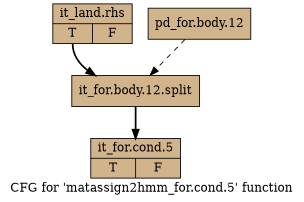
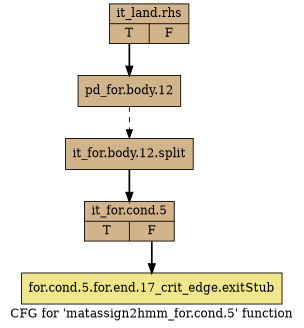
edge "it_land.rhs" -> "it_for.body.12.split": now "it_land.rhs" -> "pd_for.body.12"
node "for.cond.5.for.end.17_crit_edge.exitStub": added
